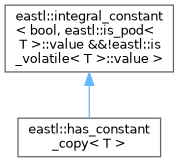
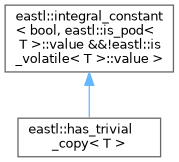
node "eastl::has_constant _copy< T >": label "eastl::has_constant _copy< T >" -> "eastl::has_trivial _copy< T >"
